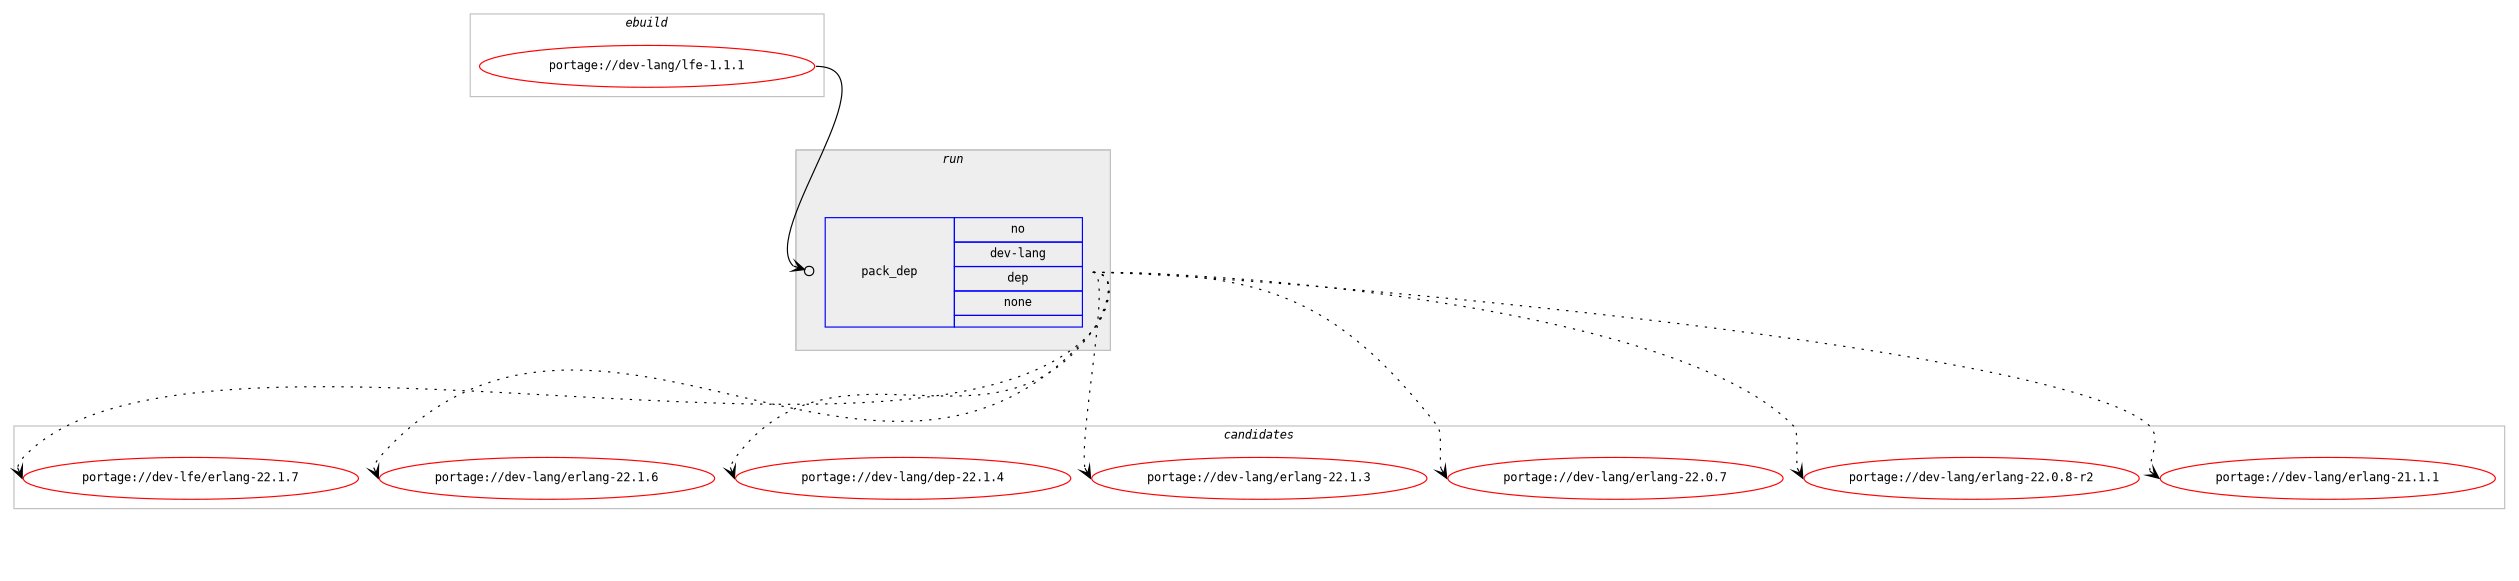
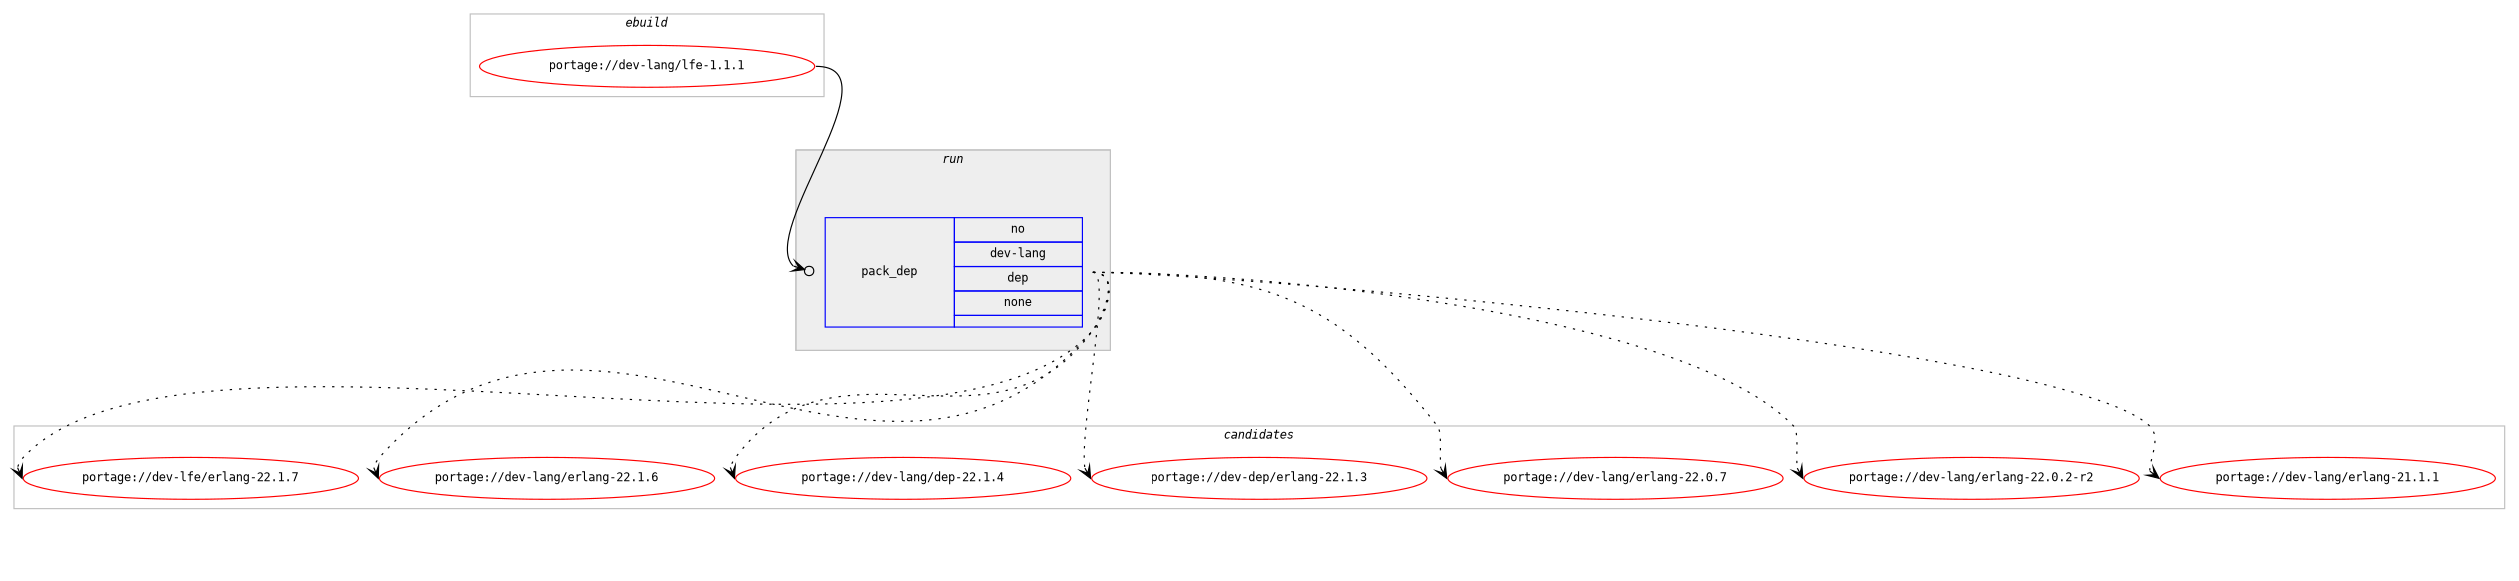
node "portage://dev-lang/erlang-22.1.3": label "portage://dev-lang/erlang-22.1.3" -> "portage://dev-dep/erlang-22.1.3"
node "portage://dev-lang/erlang-22.0.8-r2": label "portage://dev-lang/erlang-22.0.8-r2" -> "portage://dev-lang/erlang-22.0.2-r2"
